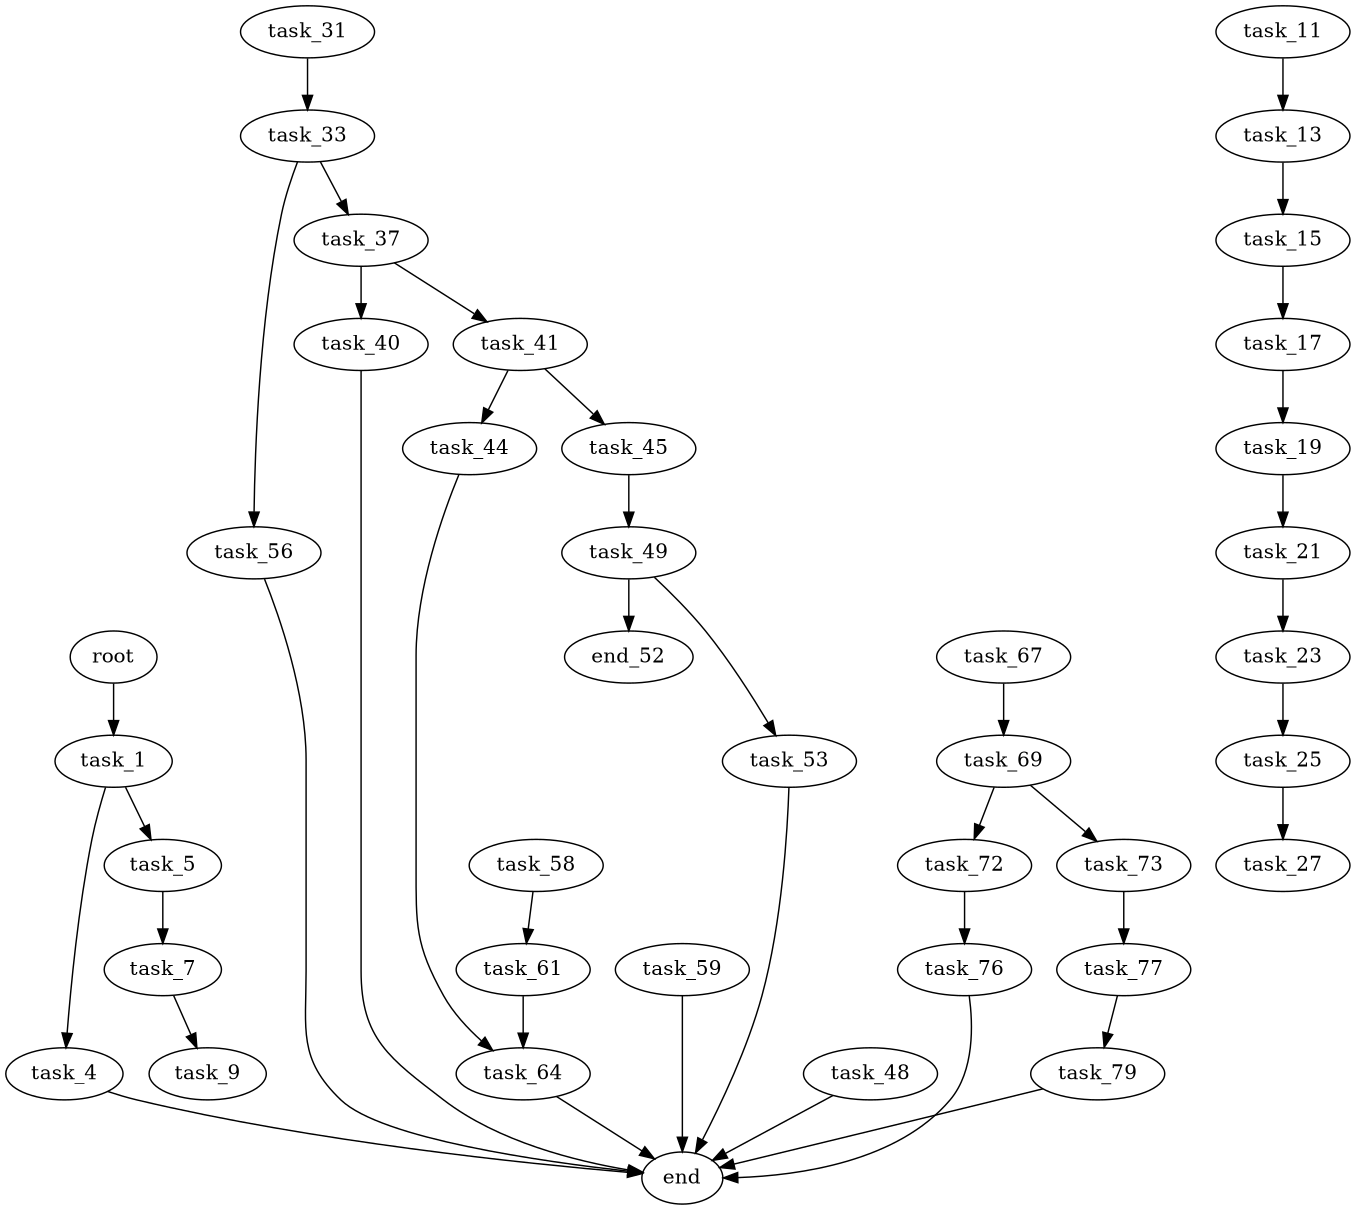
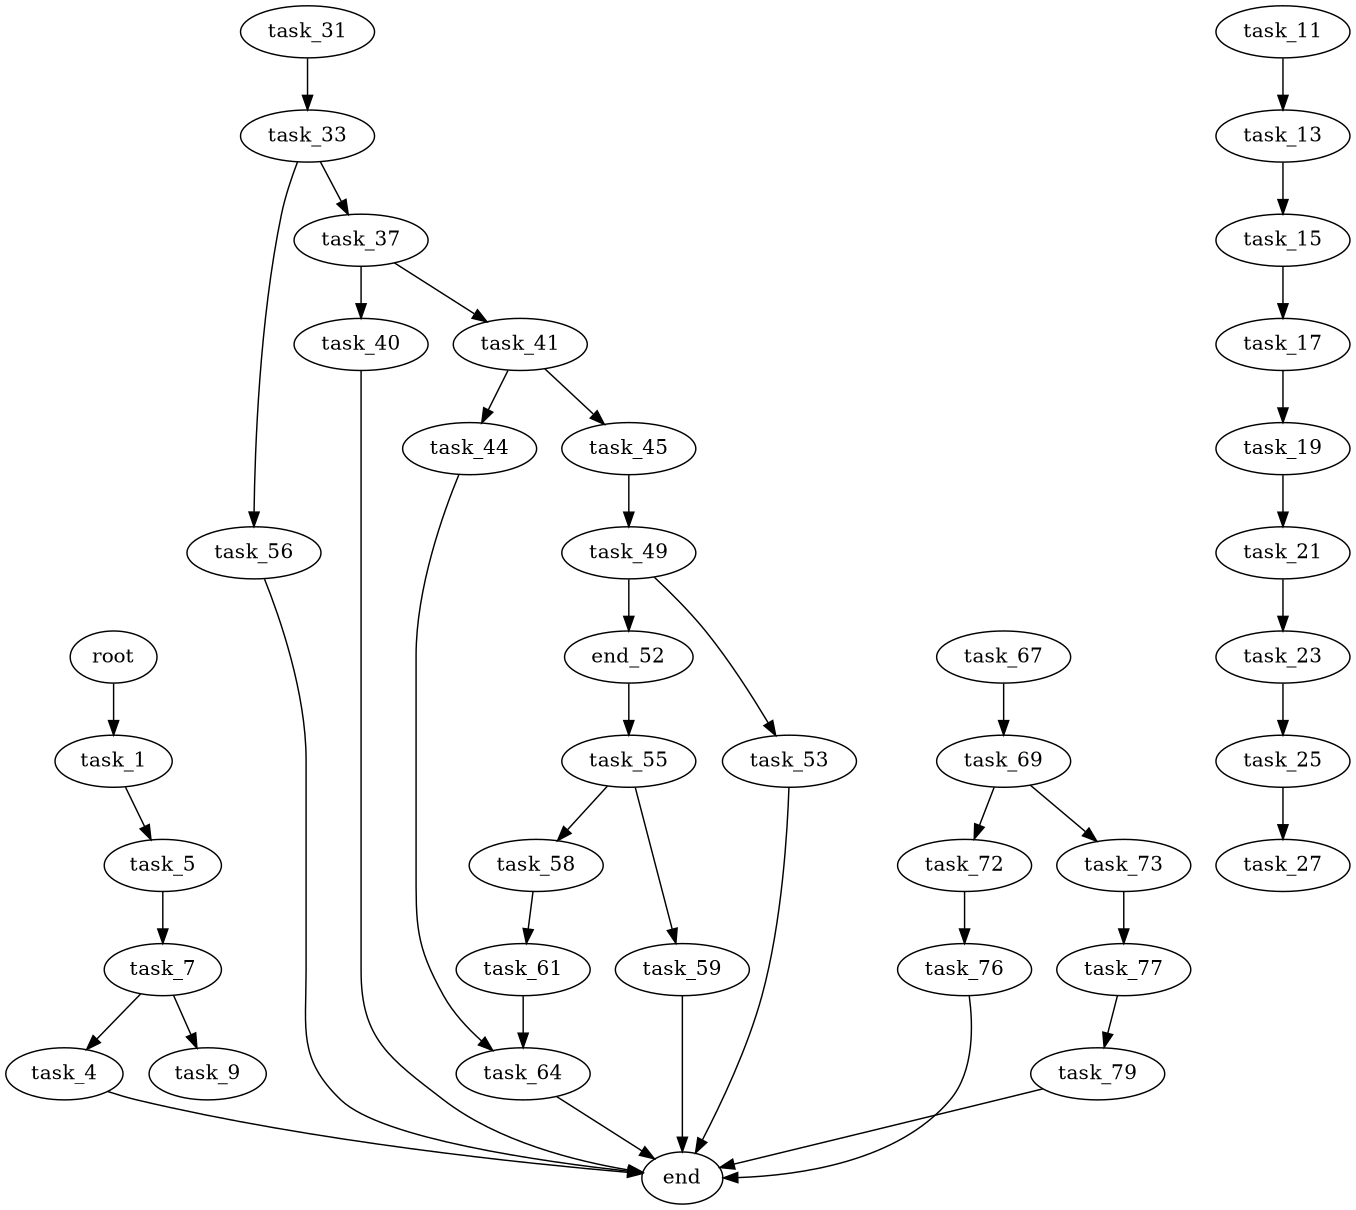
node "task_55": added
edge "task_1" -> "task_4": now "task_7" -> "task_4"
node "task_48": removed
